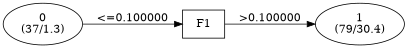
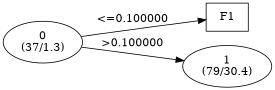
edge "F1" -> "1 (79/30.4)": now "0 (37/1.3)" -> "1 (79/30.4)"
